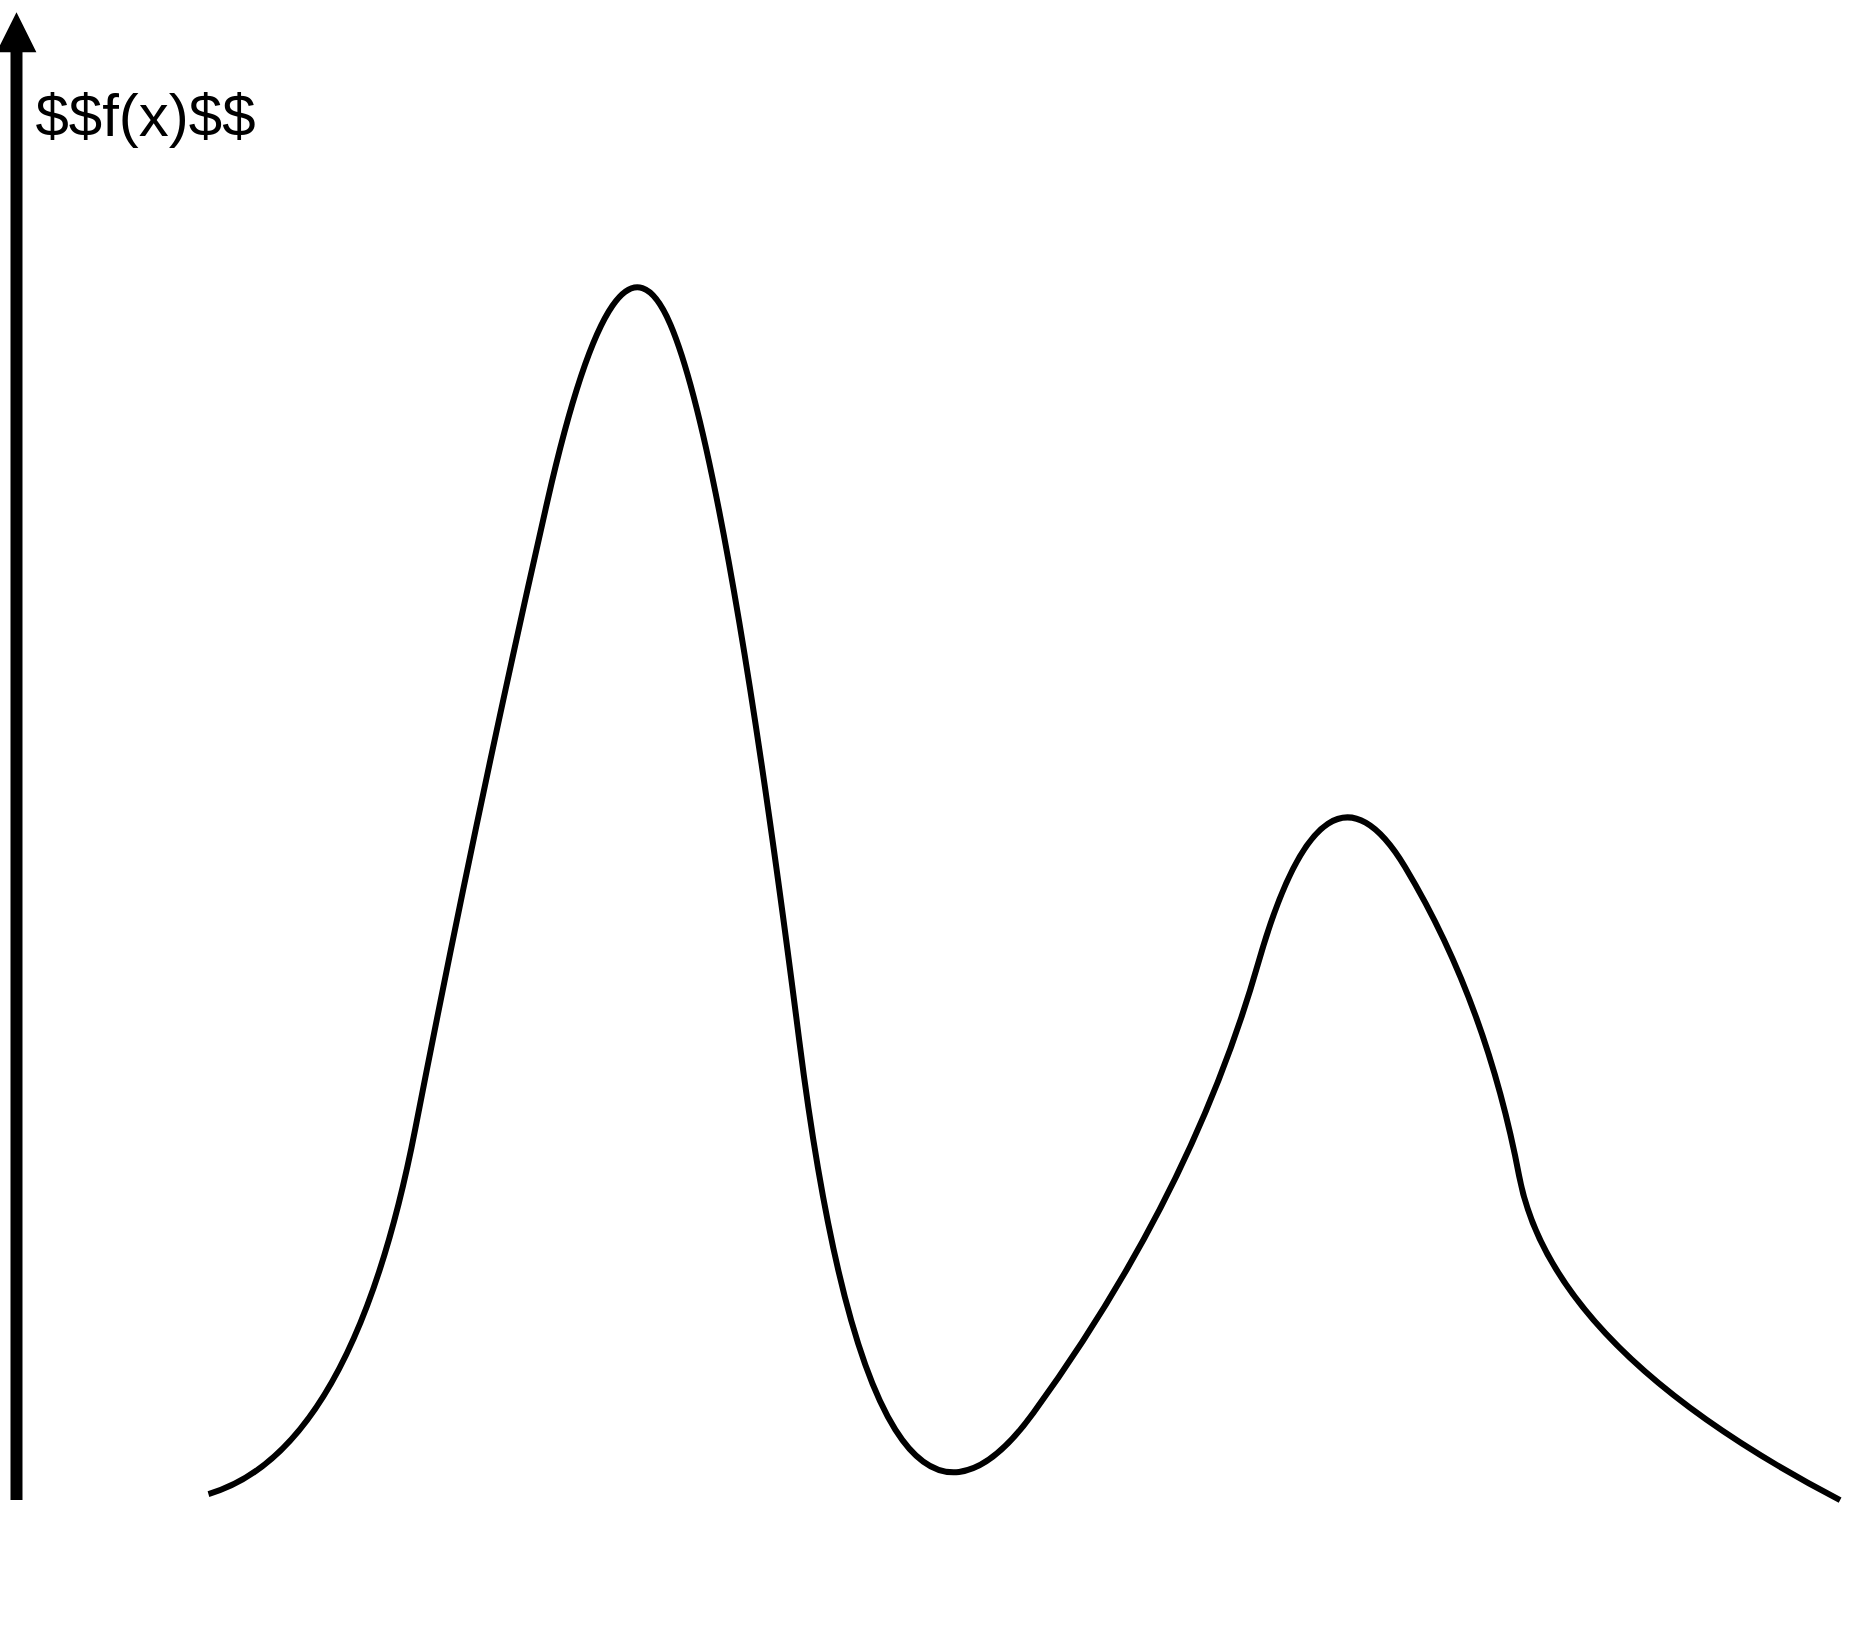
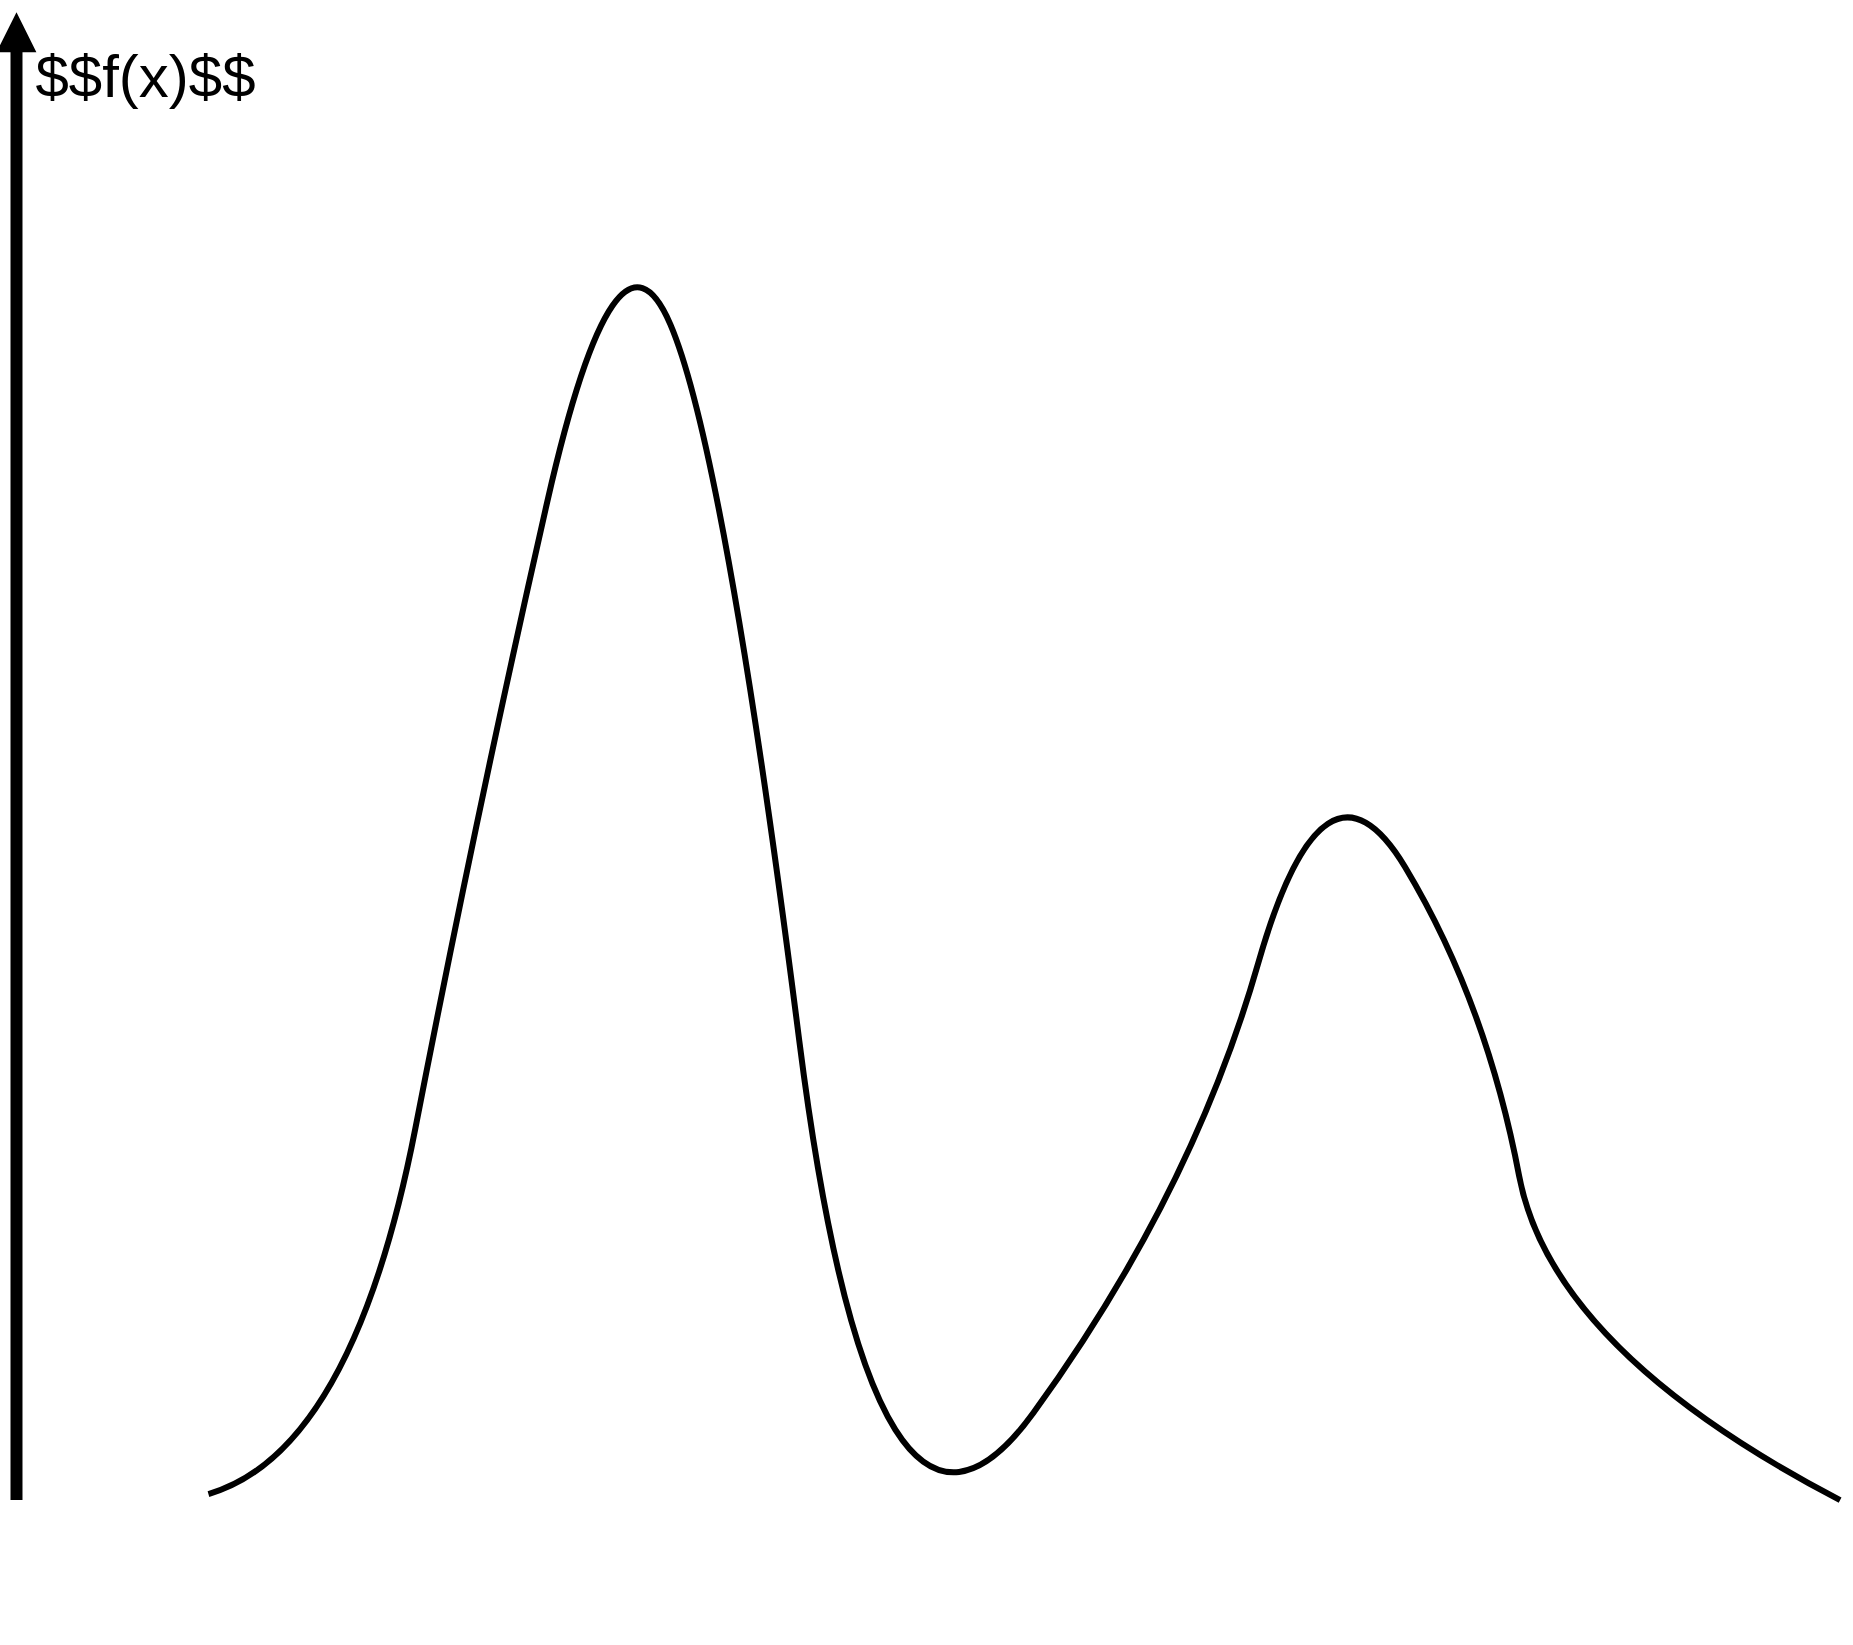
node "$$f(x)$$": moved (146, 114) -> (146, 75)
